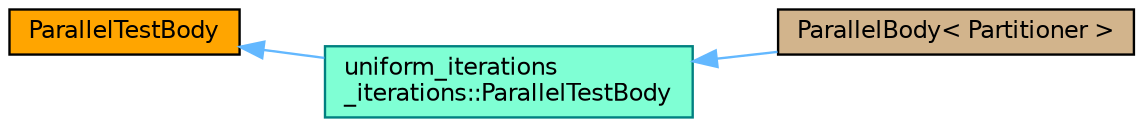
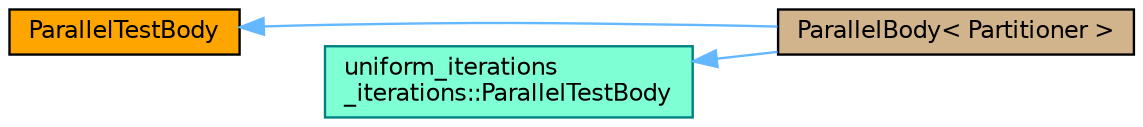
edge "uniform_iterations _iterations::ParallelTestBody" -> "ParallelTestBody": now "ParallelBody< Partitioner >" -> "ParallelTestBody"
